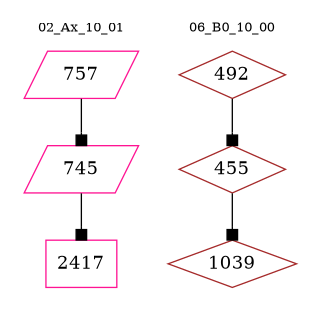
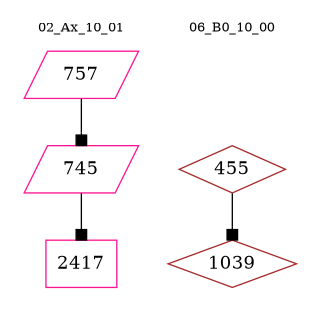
node "492": removed
